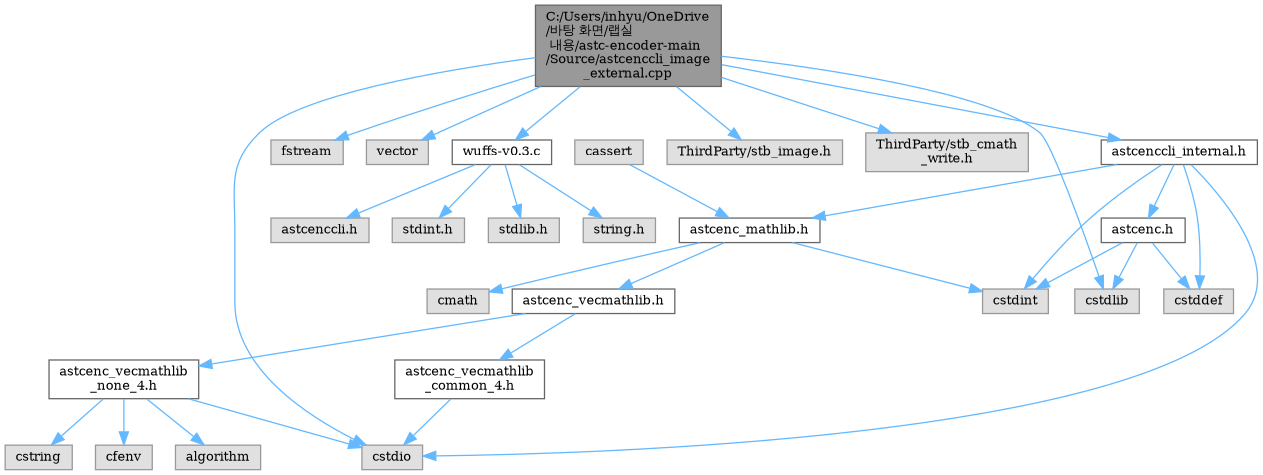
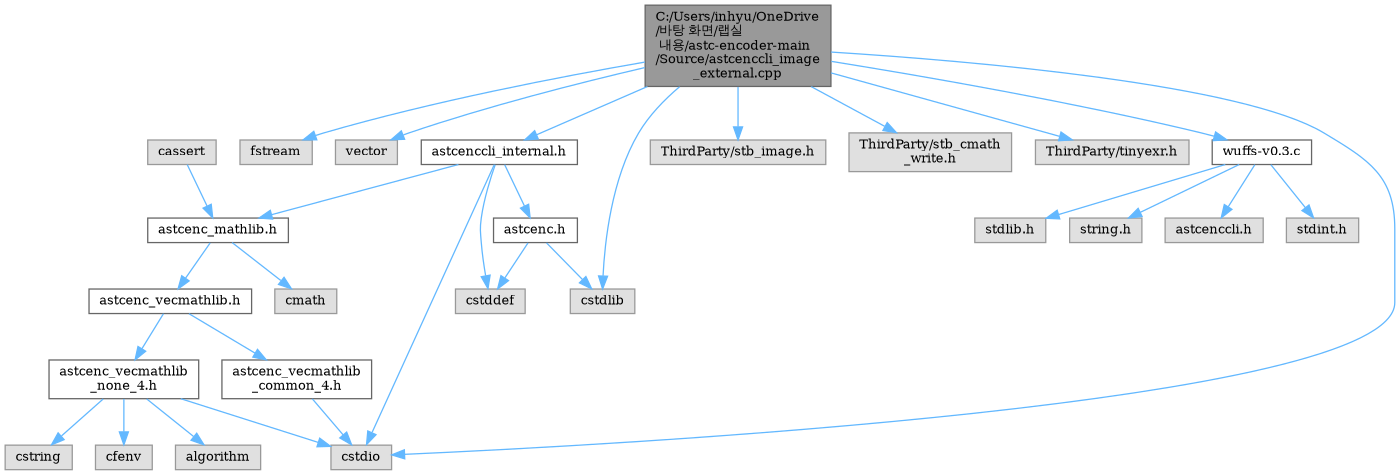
node "ThirdParty/tinyexr.h": added
node "cstdint": removed
